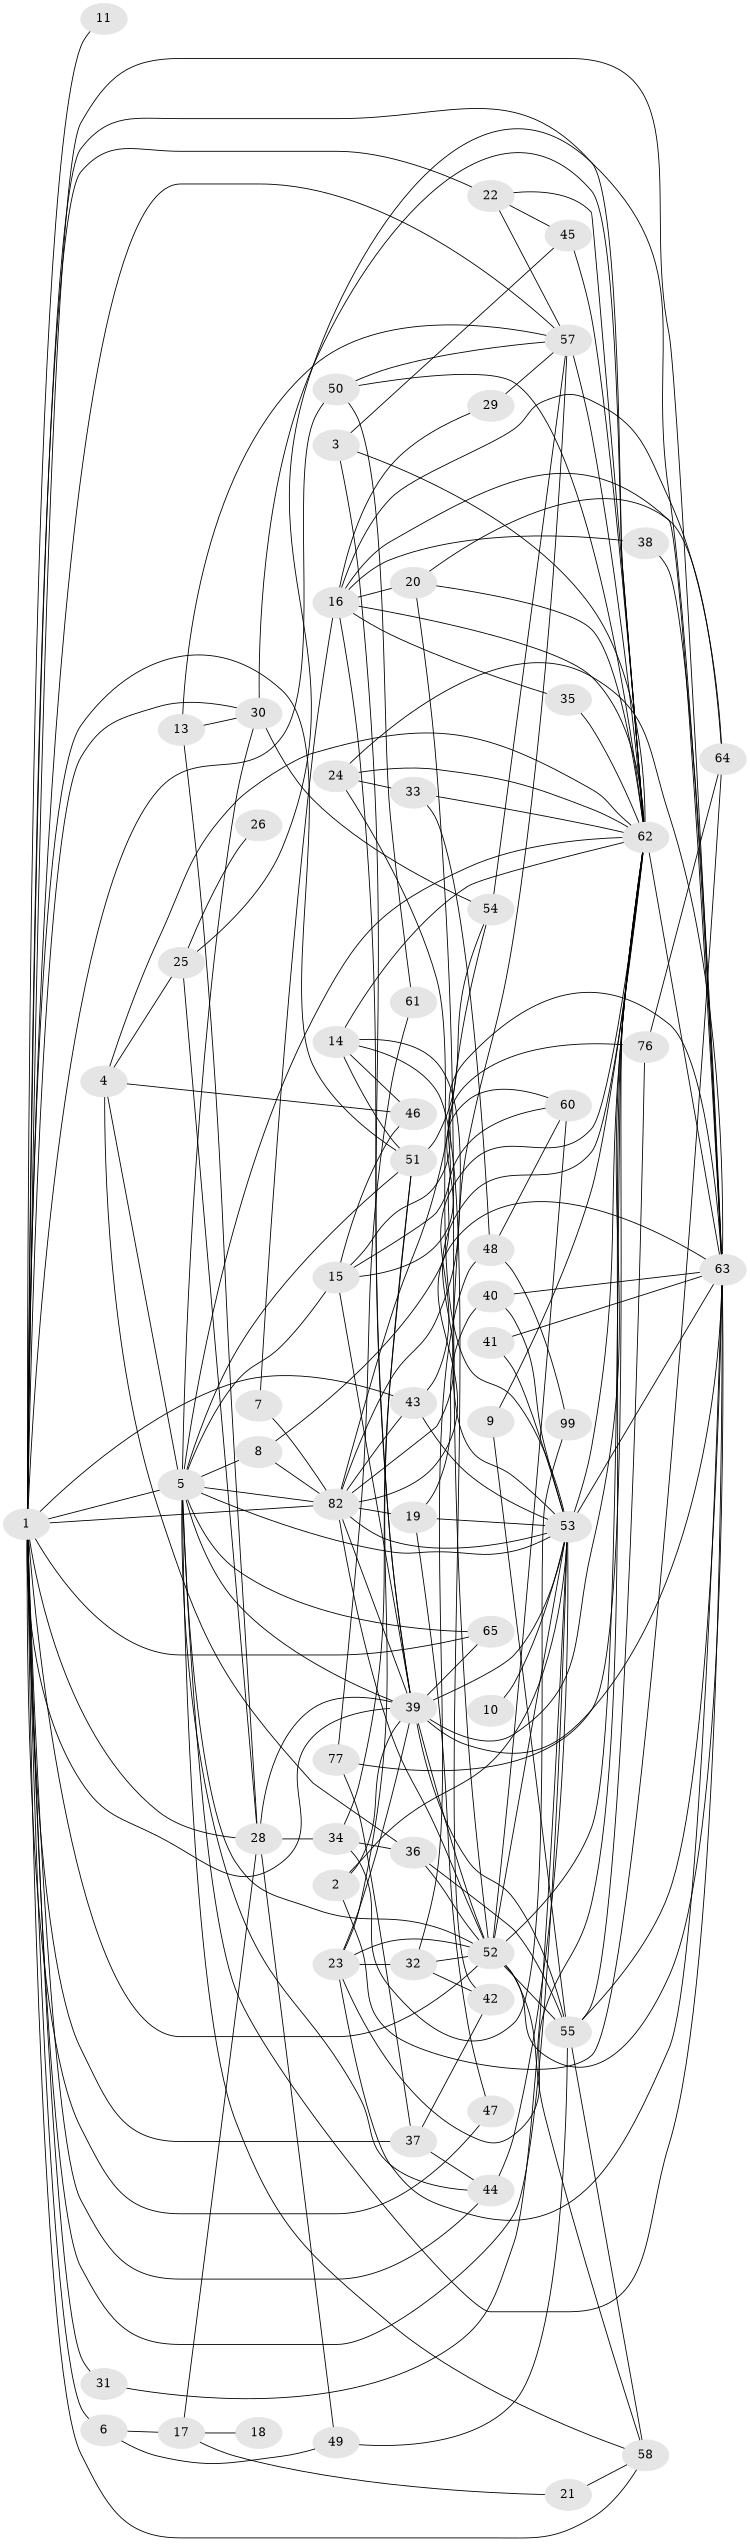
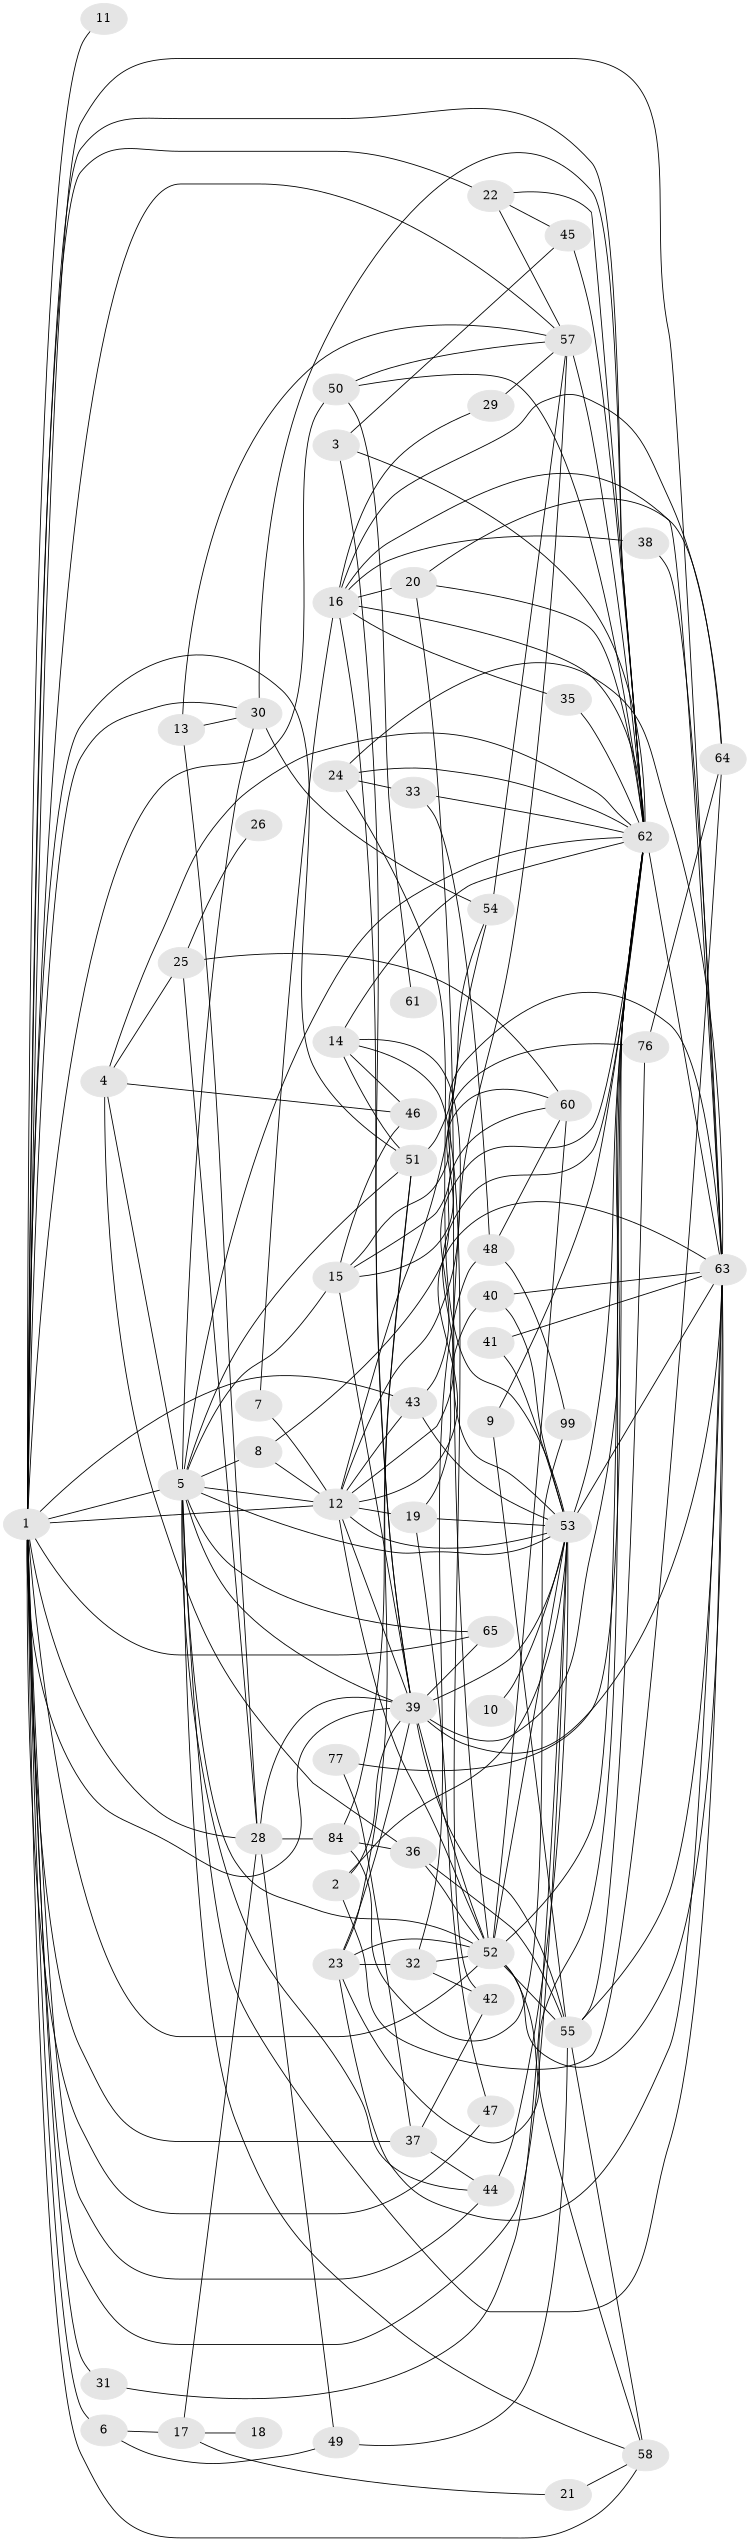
edge "25" -- "63": now "25" -- "60"
edge "61" -- "77": removed
node "82": label "82" -> "12"
node "34": label "34" -> "84"
